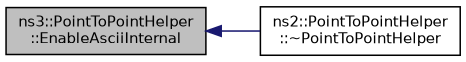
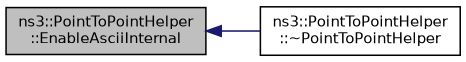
node "ns2::PointToPointHelper ::~PointToPointHelper": label "ns2::PointToPointHelper ::~PointToPointHelper" -> "ns3::PointToPointHelper ::~PointToPointHelper"
